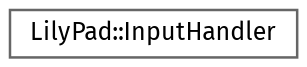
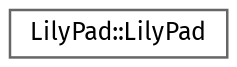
node "LilyPad::InputHandler": label "LilyPad::InputHandler" -> "LilyPad::LilyPad"
